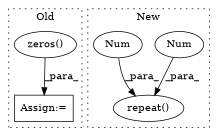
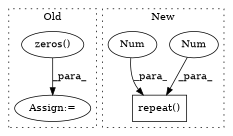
node "Assign:=": shape box -> ellipse
node "repeat()": shape ellipse -> box
